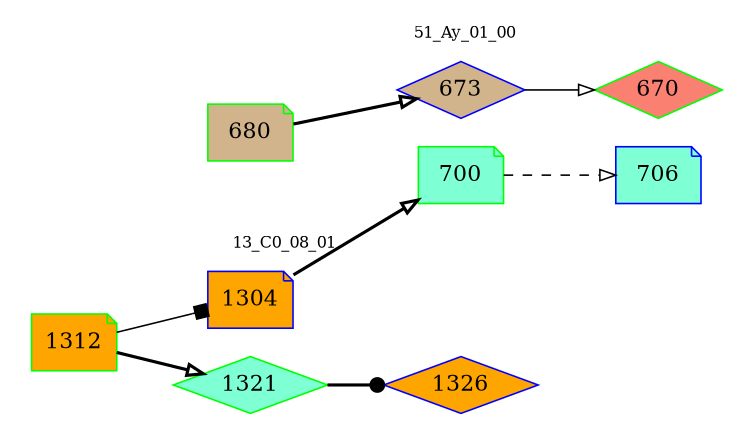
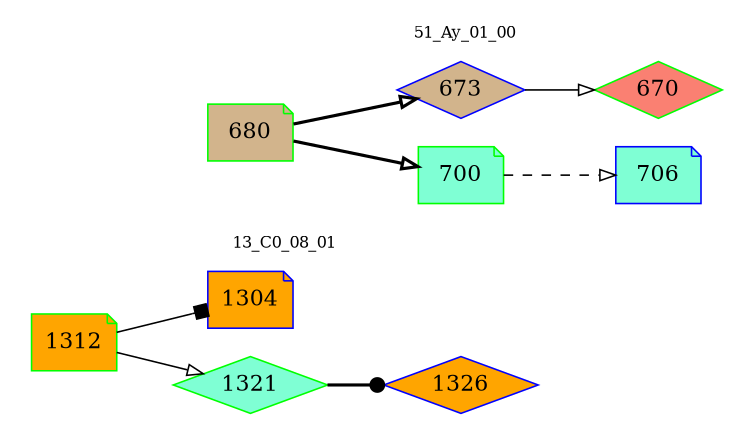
edge "1304" -> "700": now "680" -> "700"
edge "1312" -> "1321": style bold -> solid
